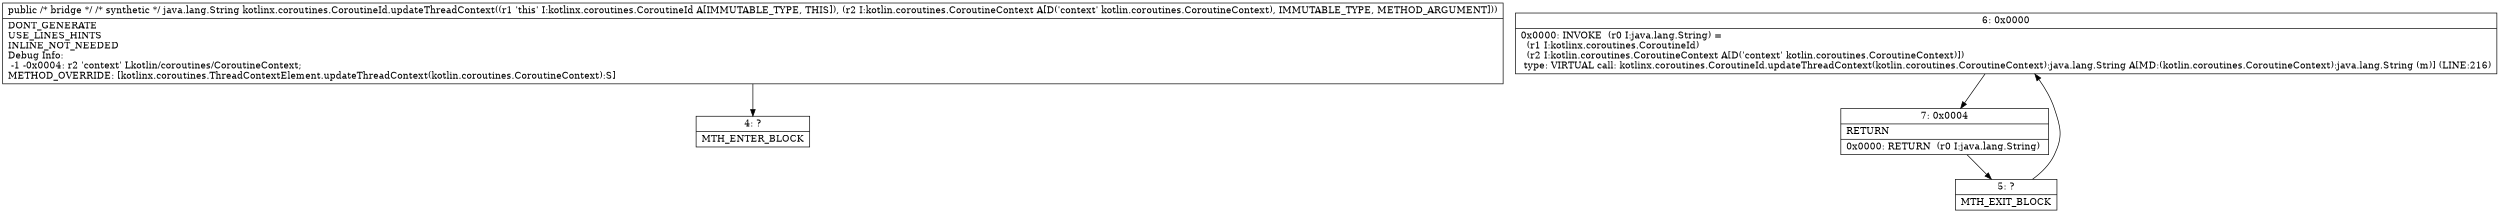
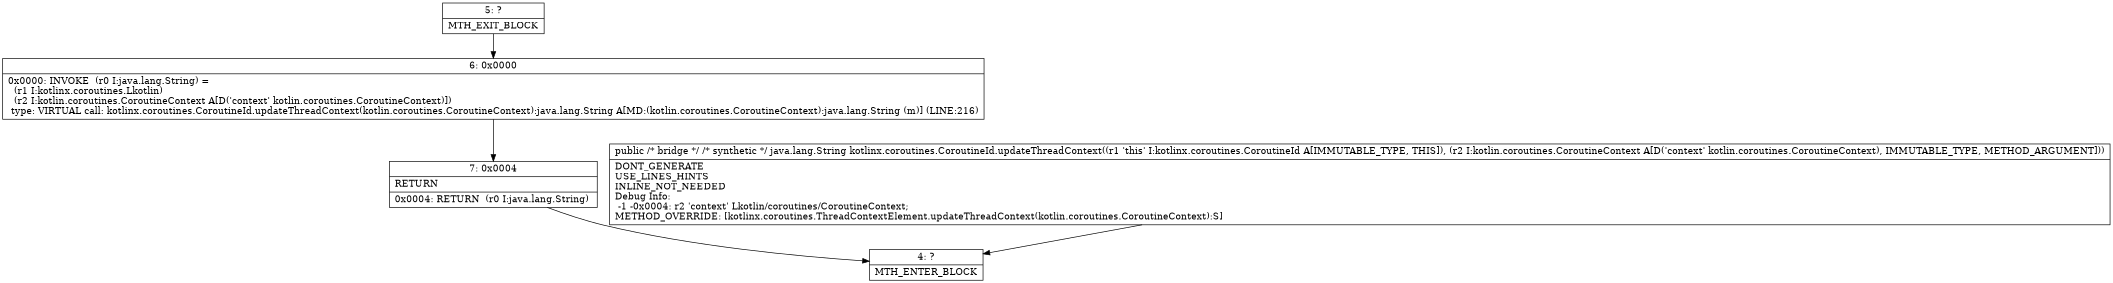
node "6: 0x0000": text "(r1 I:kotlinx.coroutines.CoroutineId)" -> "(r1 I:kotlinx.coroutines.Lkotlin)"
node "7: 0x0004": text "0x0000: RETURN  (r0 I:java.lang.String)" -> "0x0004: RETURN  (r0 I:java.lang.String)"
edge "7: 0x0004" -> "5: ?": now "7: 0x0004" -> "4: ?"
